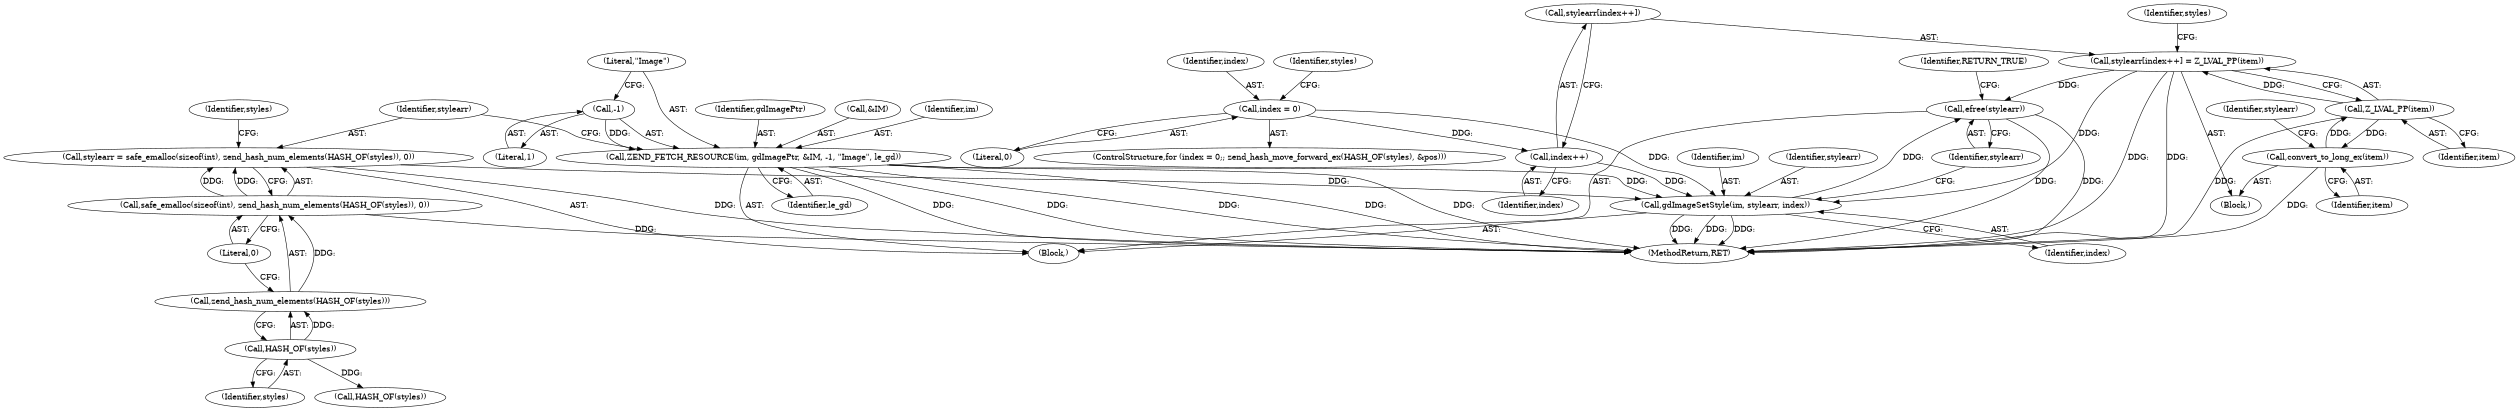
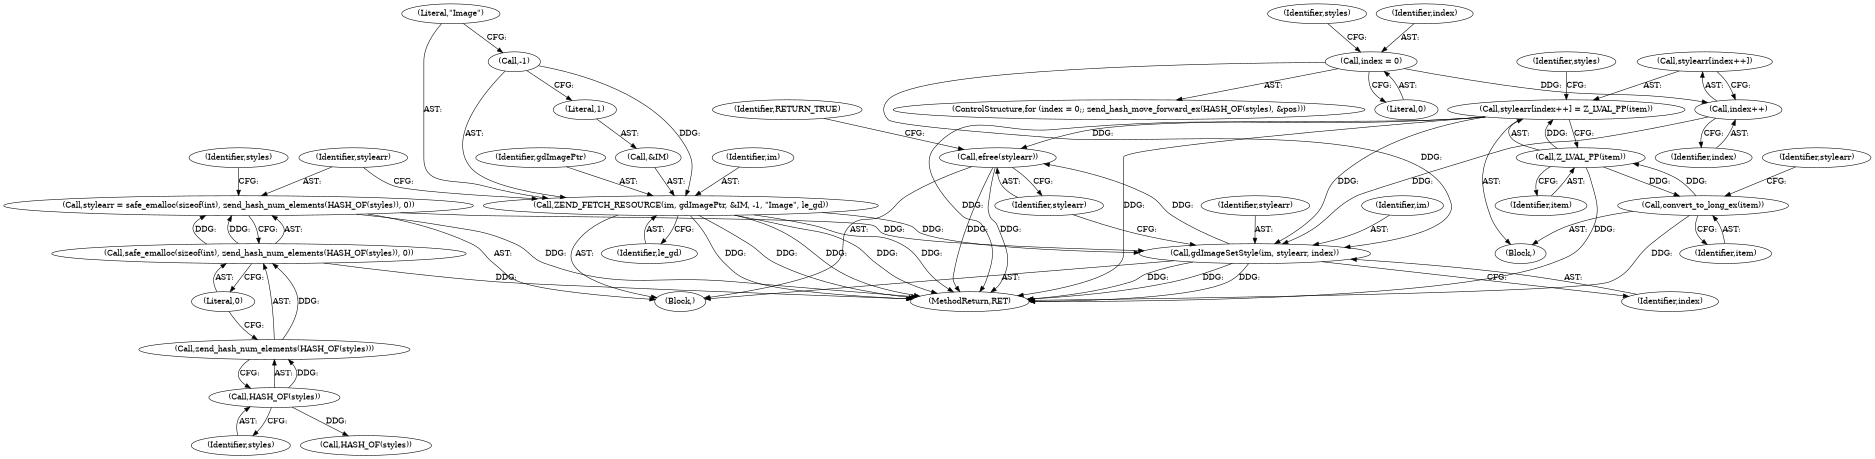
edge "(Literal,1)" -> "(Call,-1)": now "(Literal,1)" -> "(Call,&IM)"
edge "(Call,-1)" -> "(Literal,1)": label "AST: " -> "CFG: "
